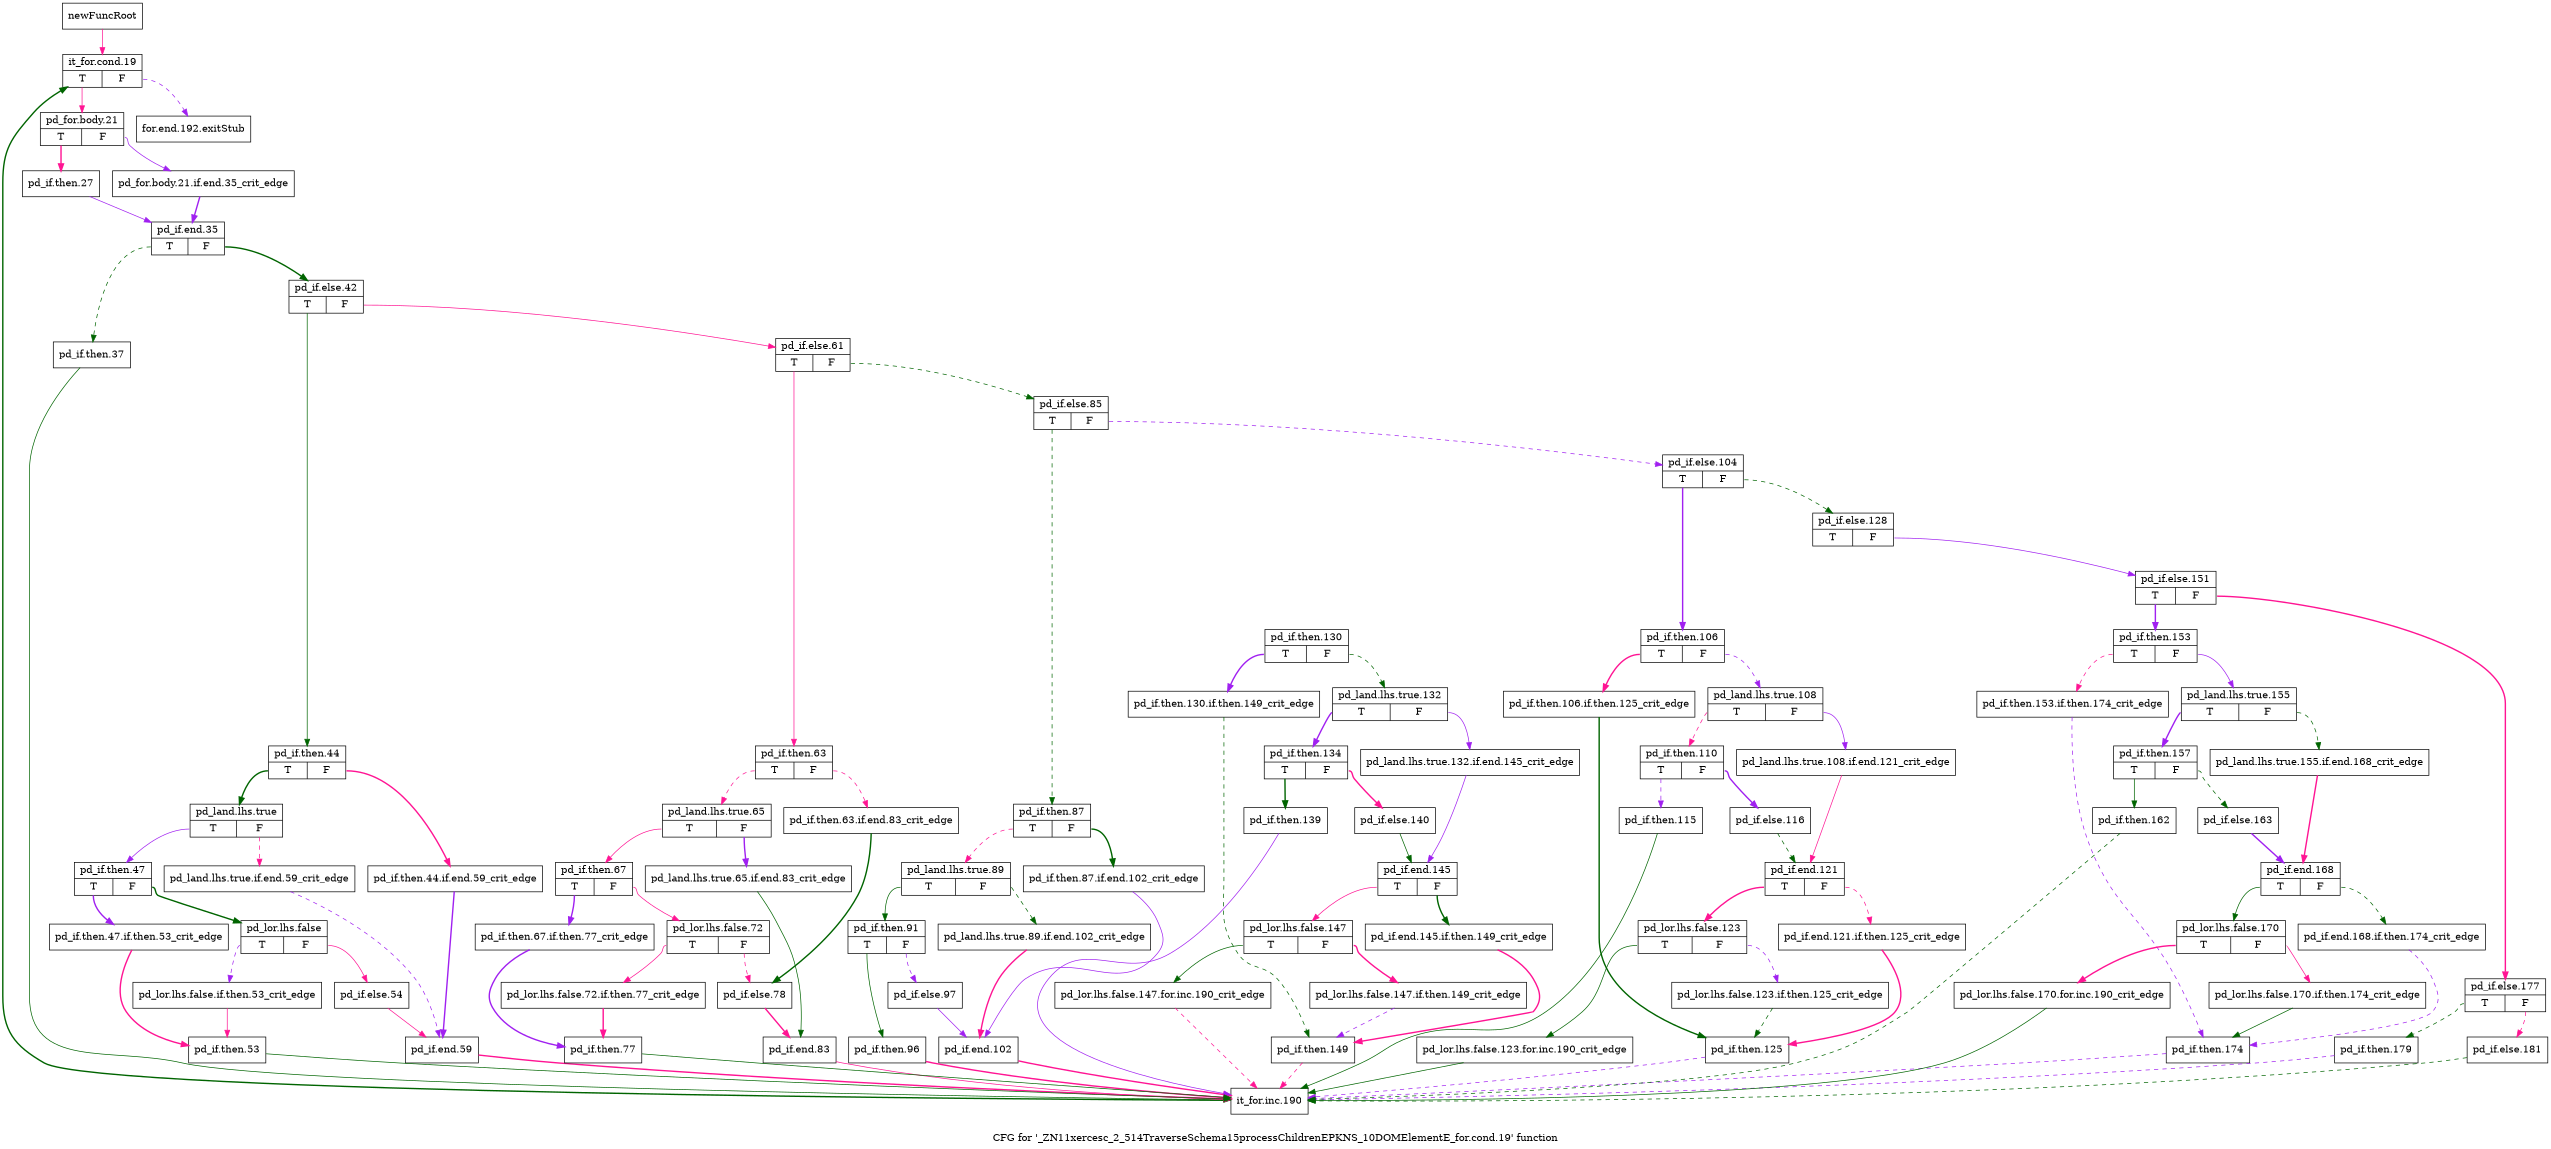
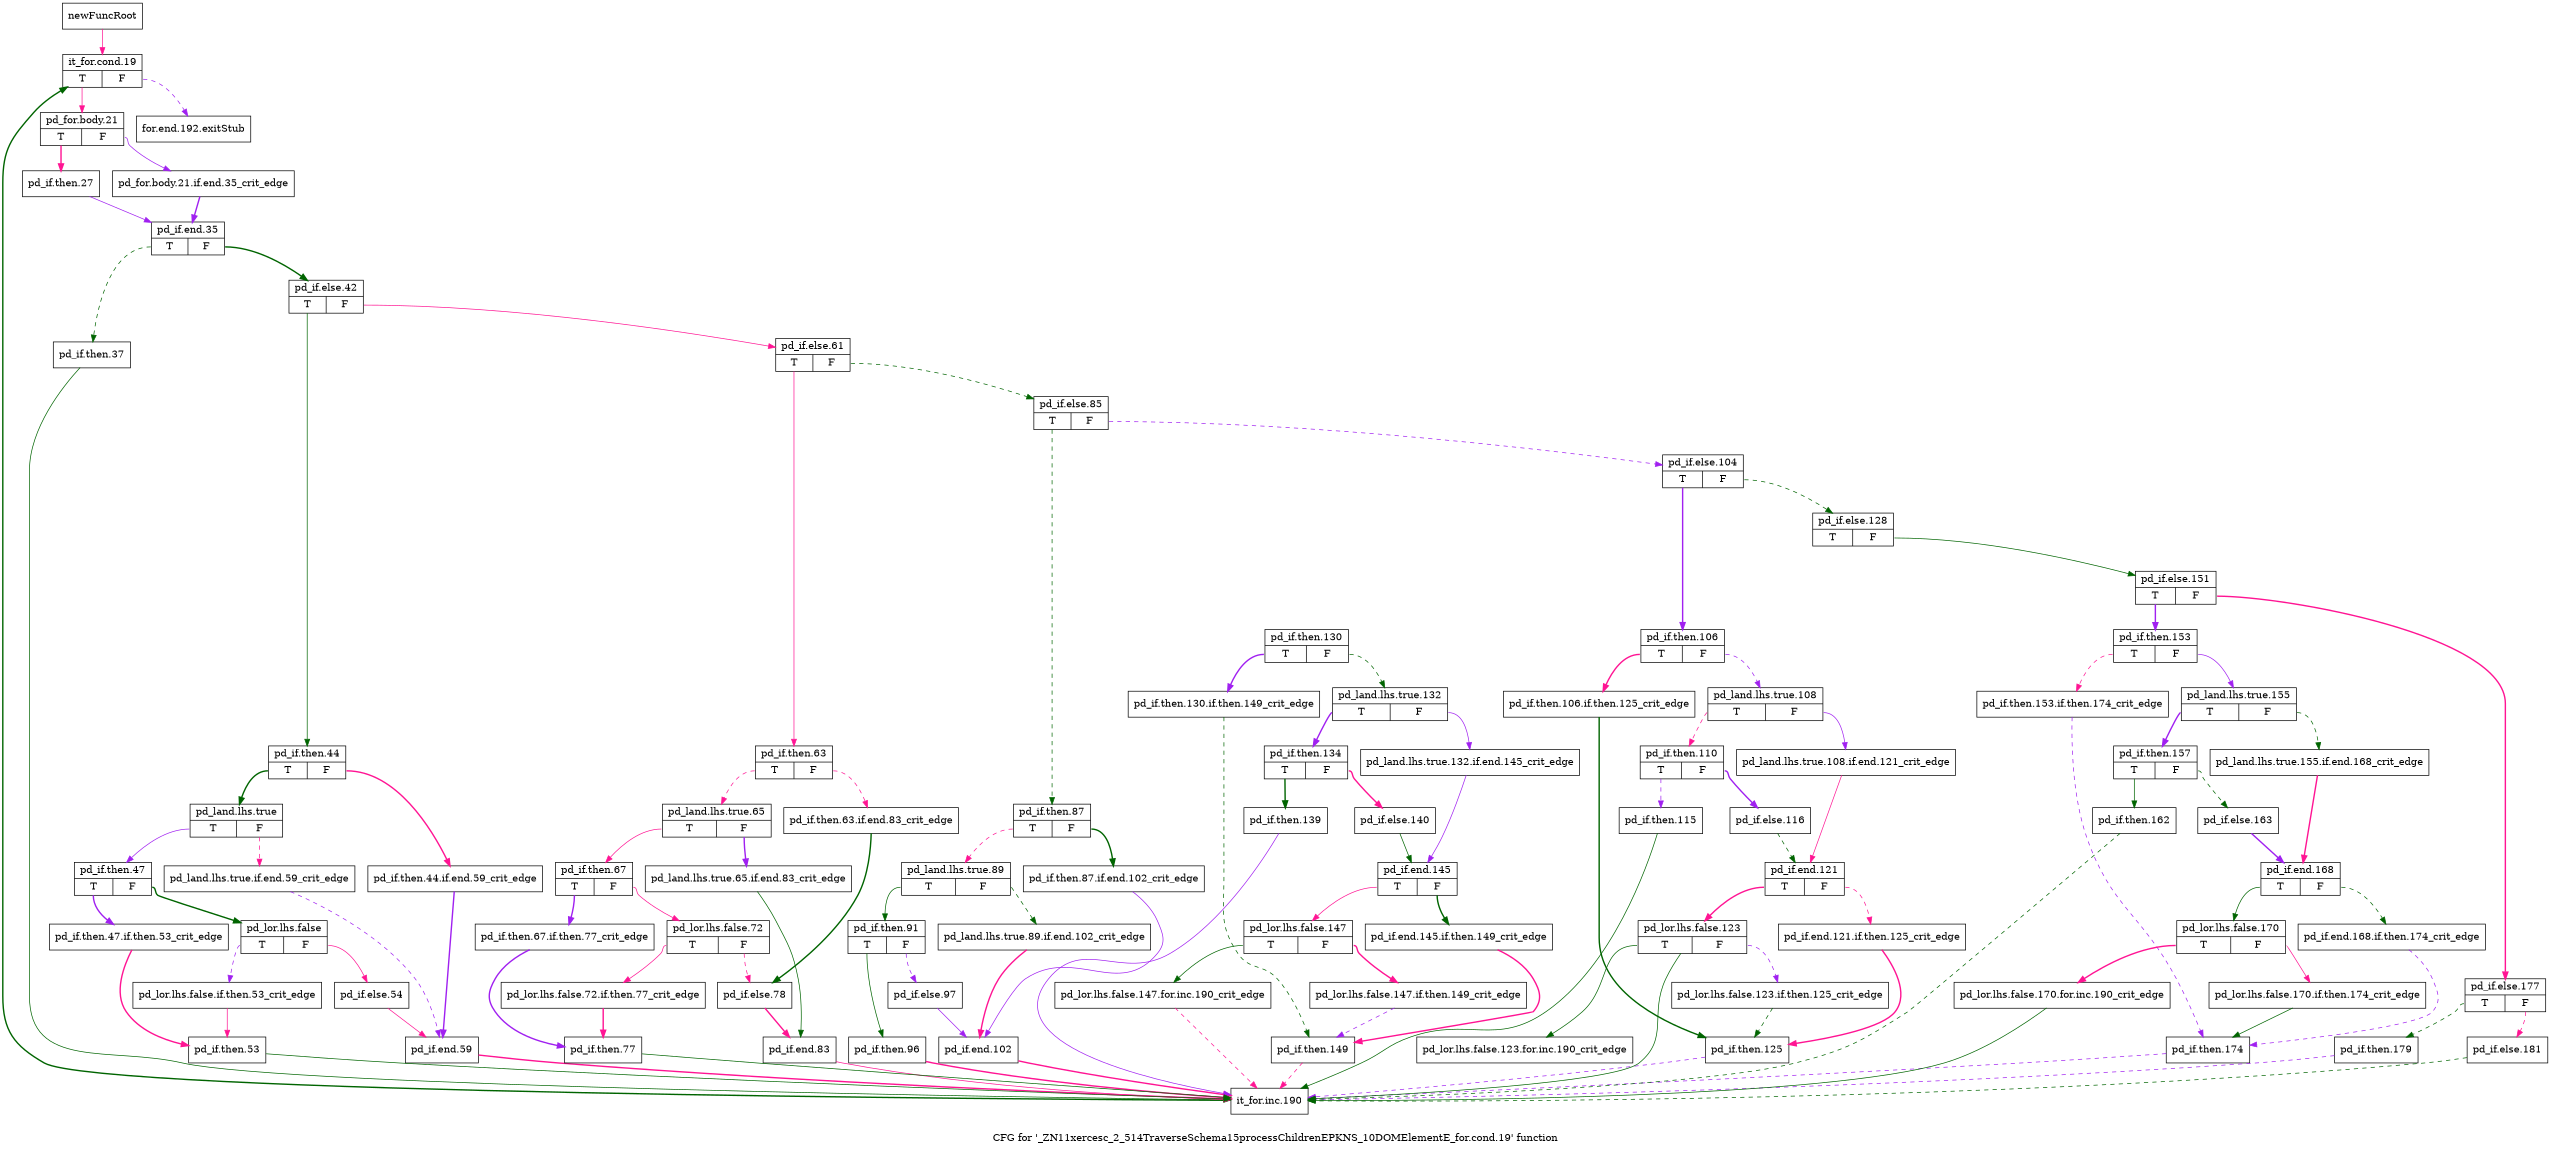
edge "pd_if.else.128" -> "pd_if.else.151": color purple -> darkgreen
edge "pd_lor.lhs.false.123.for.inc.190_crit_edge" -> "it_for.inc.190": now "pd_lor.lhs.false.123" -> "it_for.inc.190"
